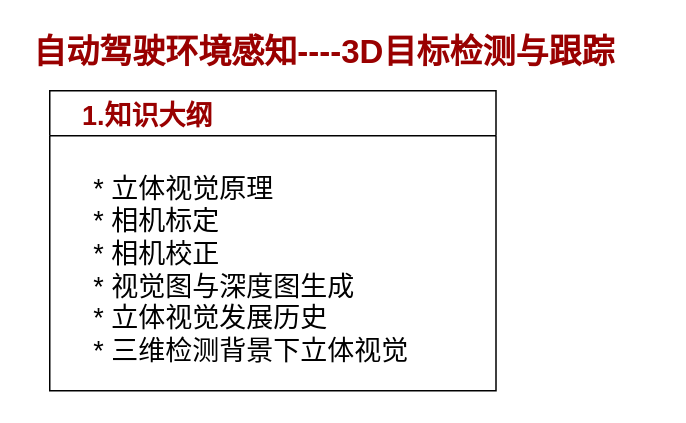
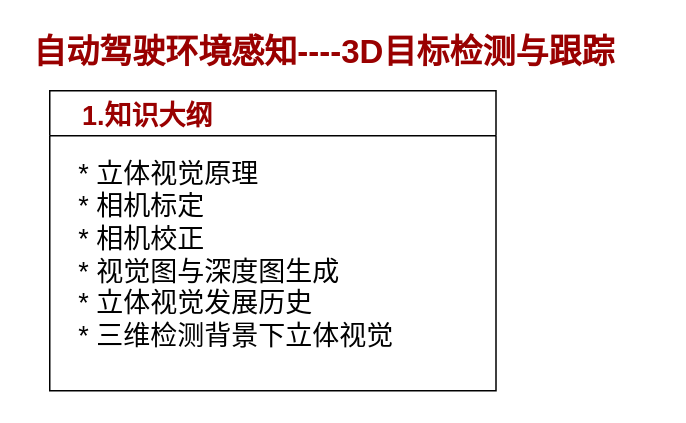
node "* 立体视觉原理 * 相机标定 * 相机校正 * 视觉图与深度图生成 * 立体视觉发展历史 * 三维检测背景下立体视觉": moved (263, 271) -> (248, 256)
